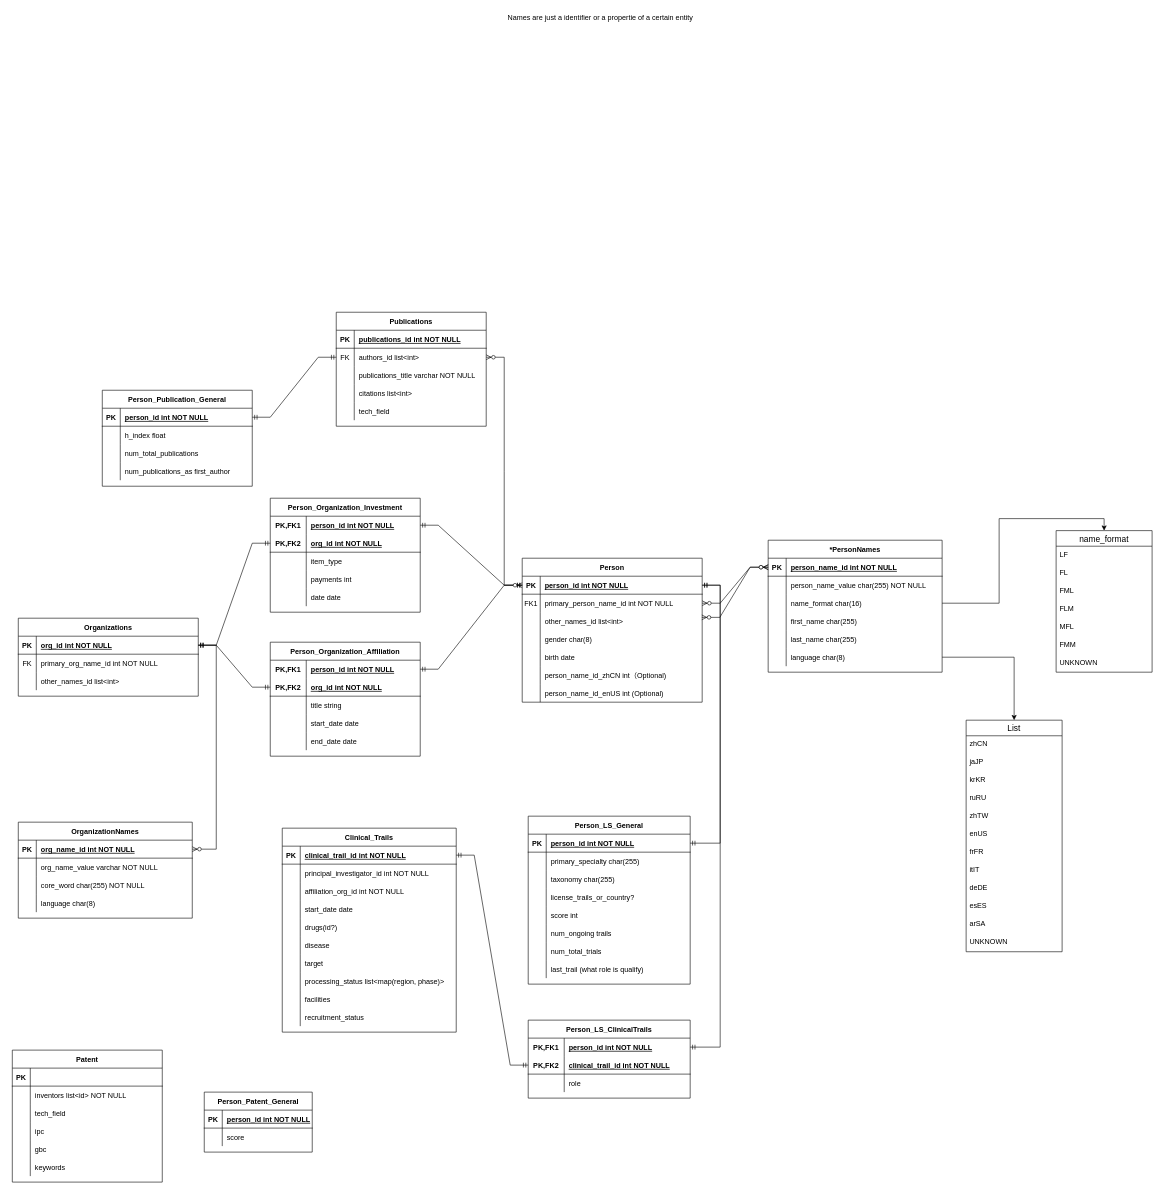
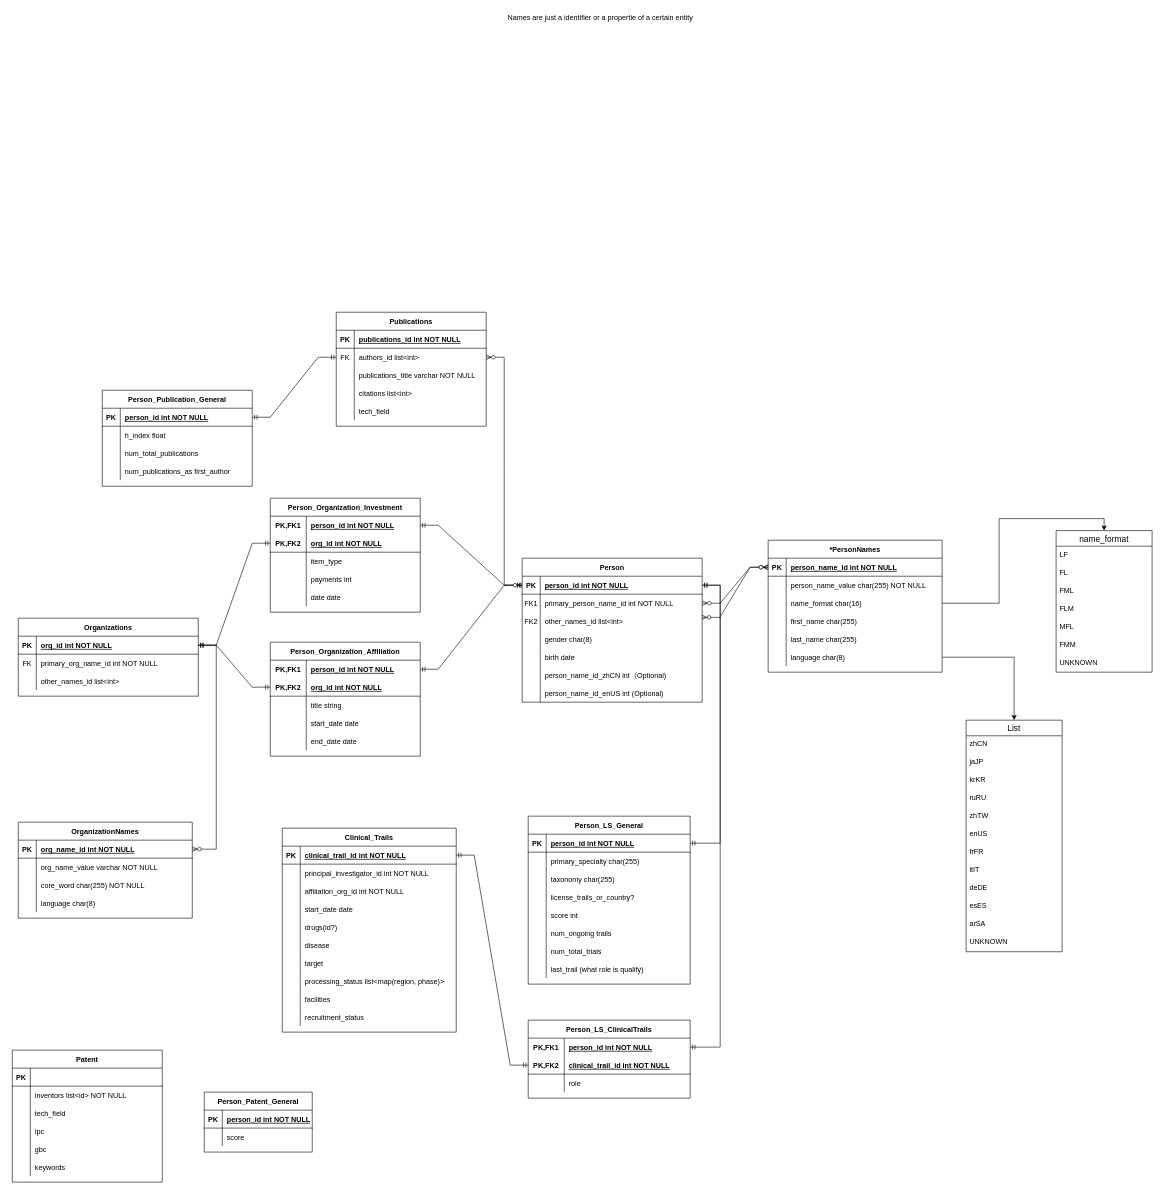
node "FK2": added
